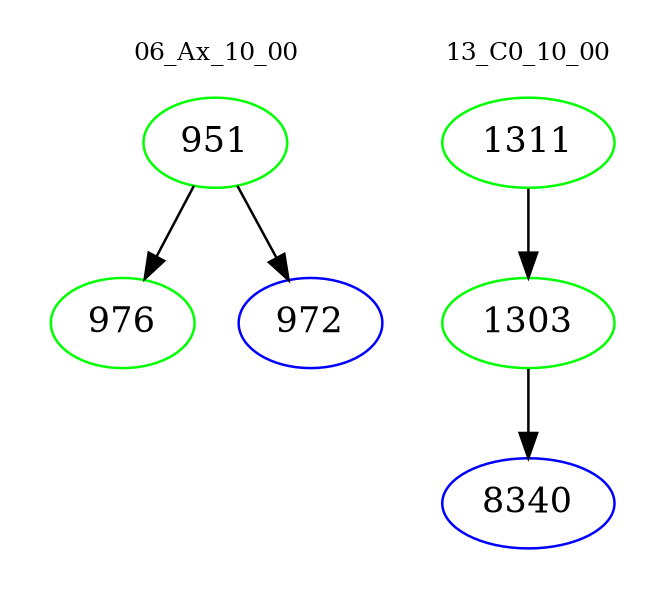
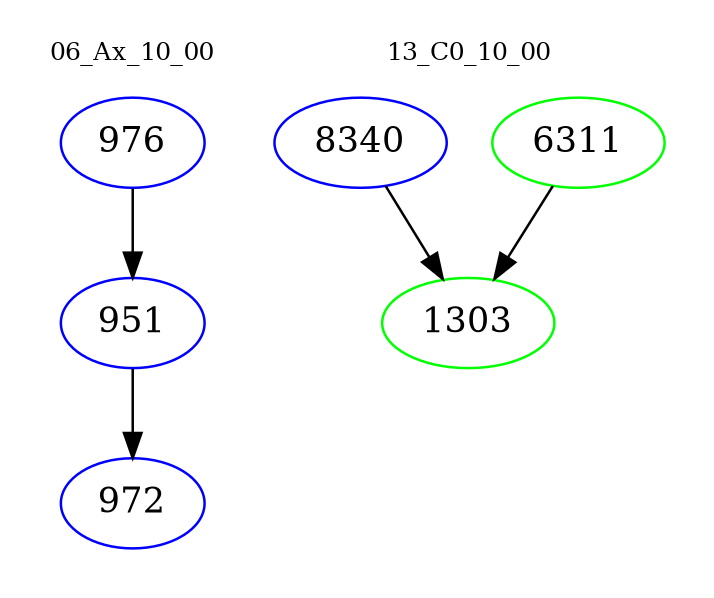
node "951": color green -> blue
node "1311": label "1311" -> "6311"
edge "951" -> "976": reversed
node "976": color green -> blue
edge "1303" -> "8340": reversed
